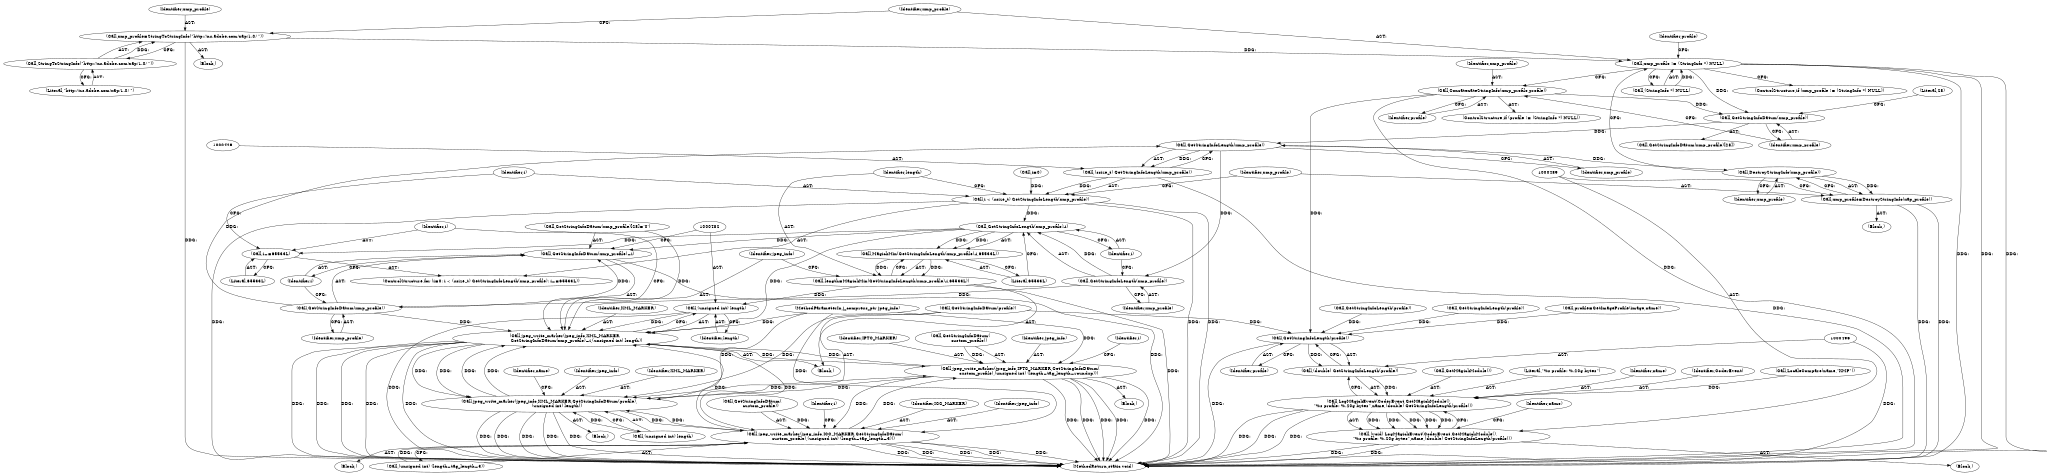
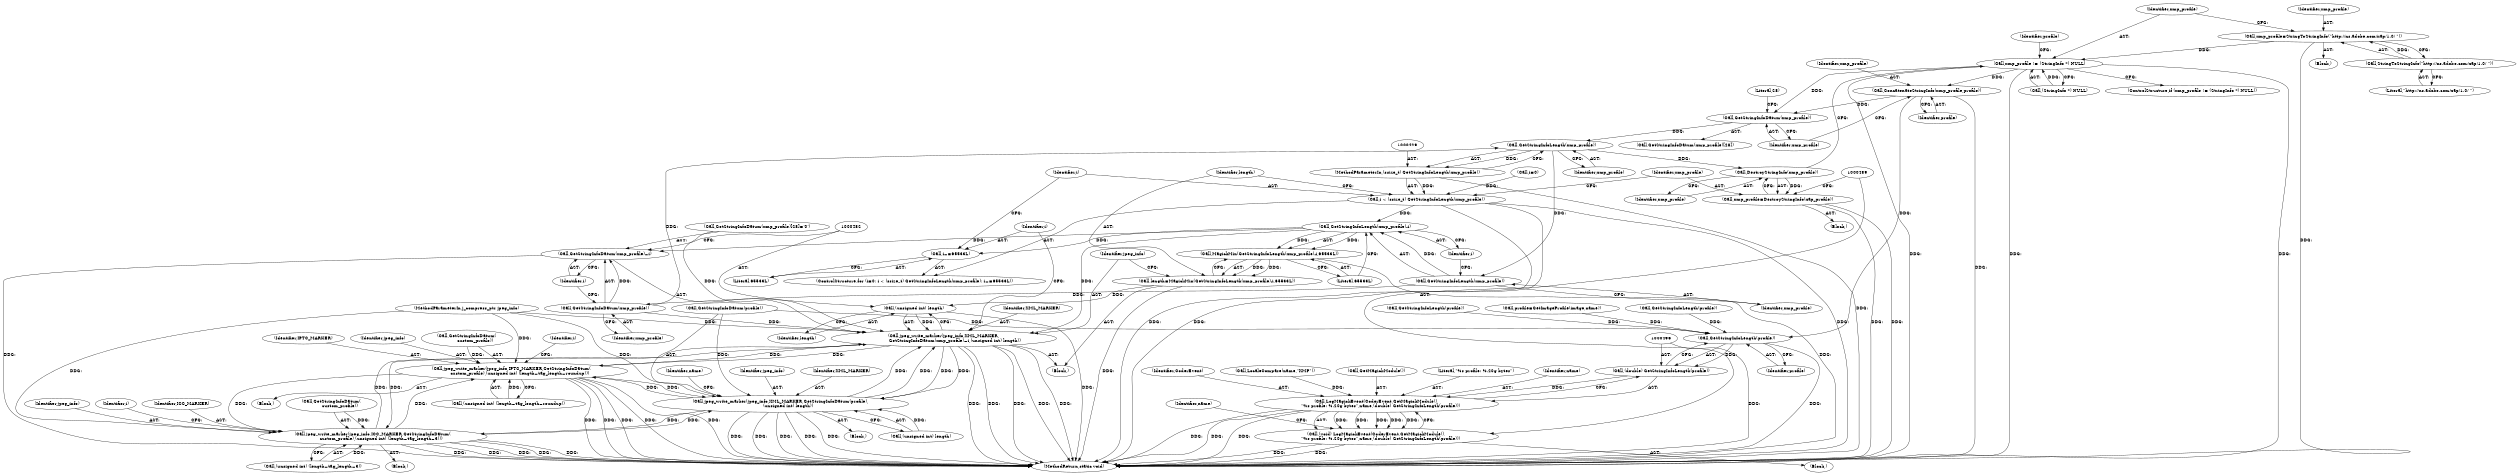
edge "(Call,xmp_profile != (StringInfo *) NULL)" -> "(Call,ConcatenateStringInfo(xmp_profile,profile))": label "CFG: " -> "DDG: "
node "(ControlStructure,if (profile != (StringInfo *) NULL))": removed
node "(Call,(ssize_t) GetStringInfoLength(xmp_profile))": label "(Call,(ssize_t) GetStringInfoLength(xmp_profile))" -> "(MethodParameterIn,(ssize_t) GetStringInfoLength(xmp_profile))"
node "(Call,(unsigned int) (length+tag_length+roundup))": added
edge "(Call,MagickMin(GetStringInfoLength(xmp_profile)-i,65533L))" -> "(MethodReturn,static void)": added, label "DDG:"
